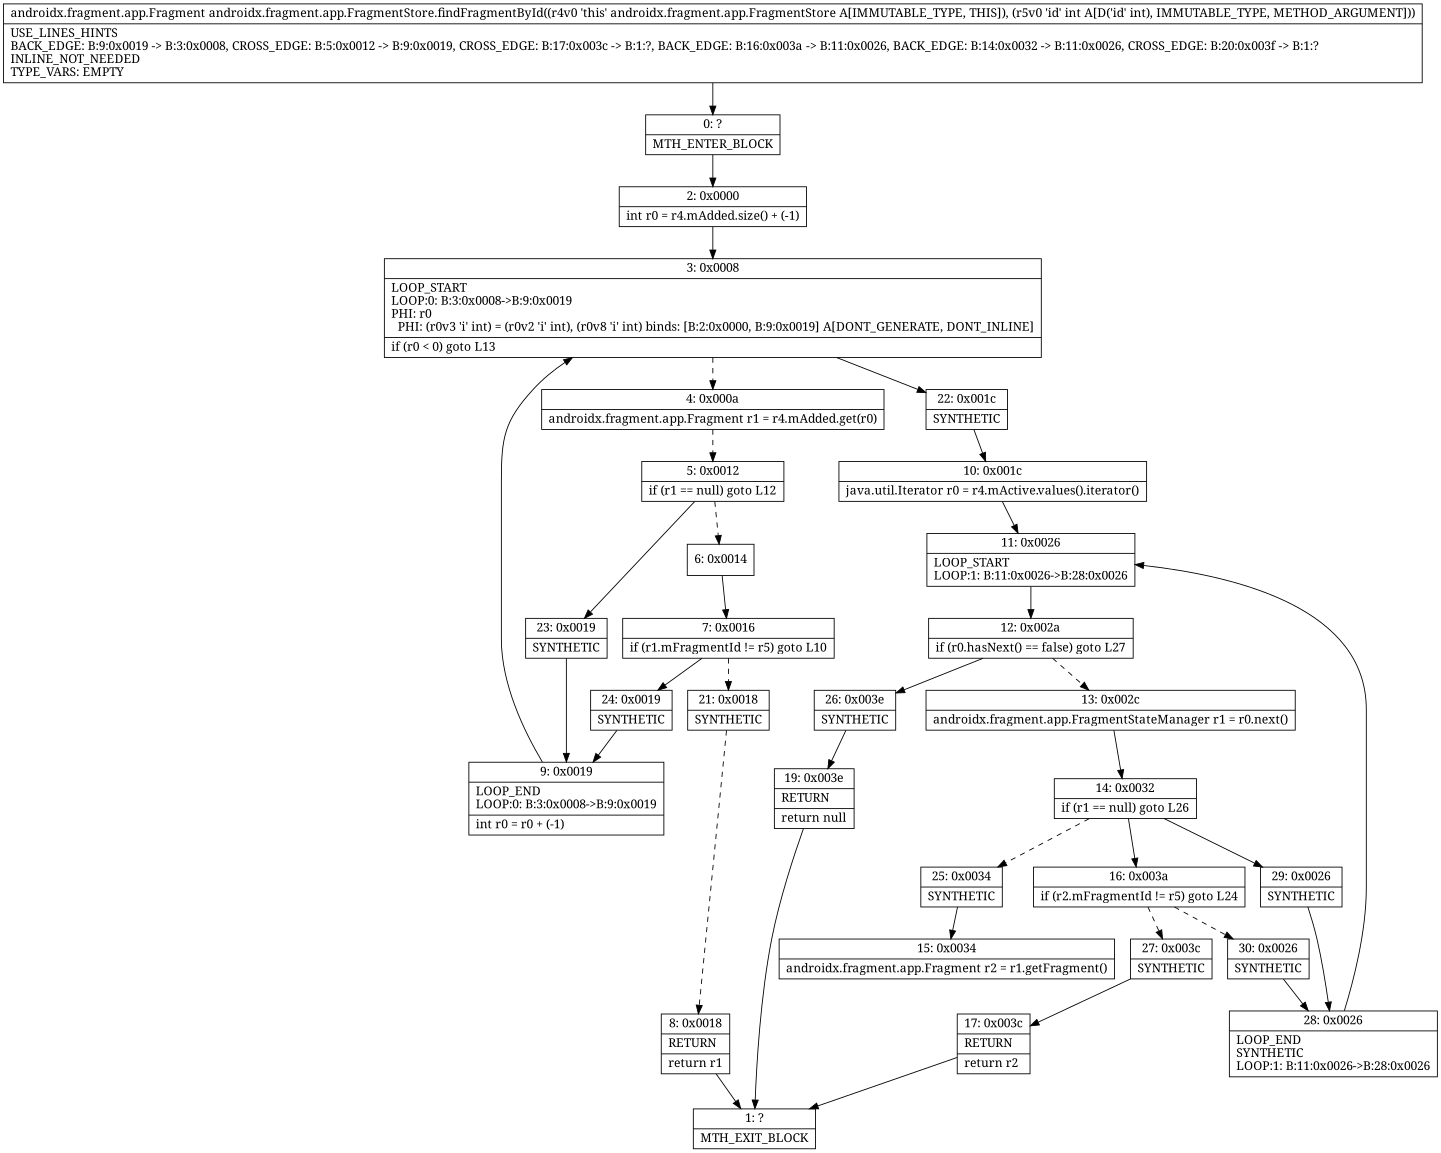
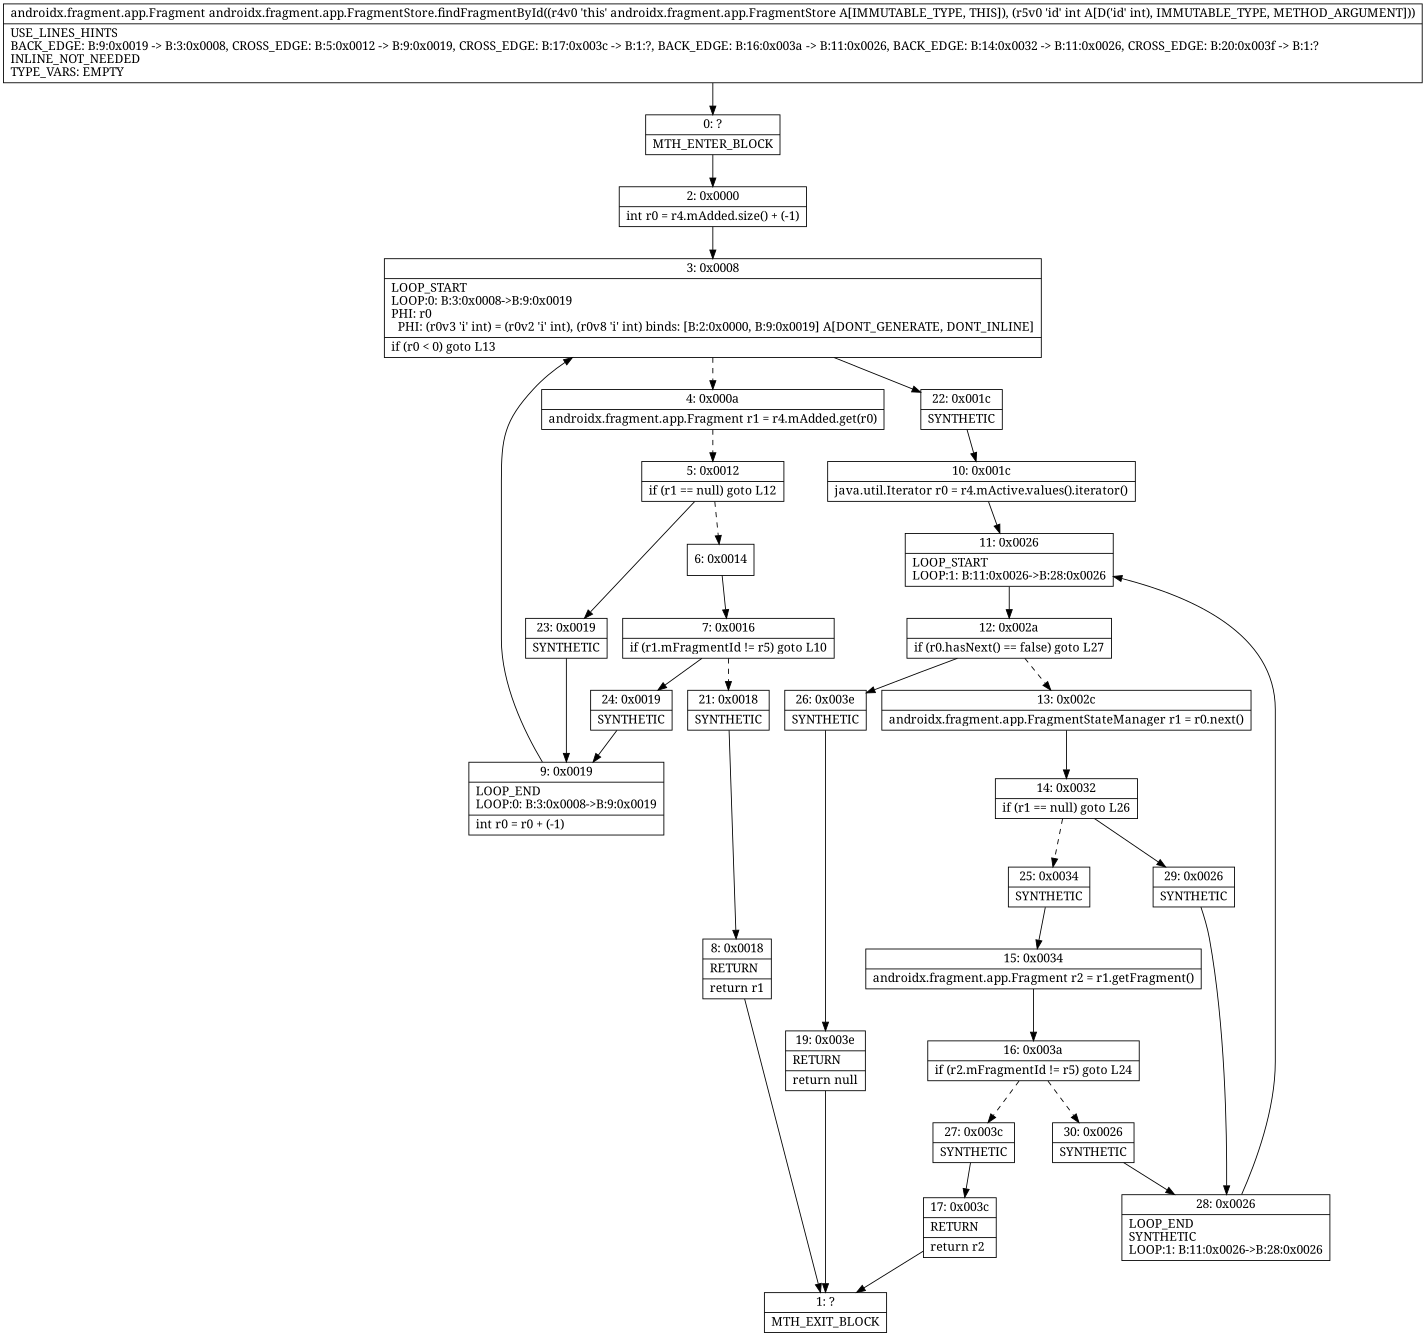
edge "14: 0x0032" -> "16: 0x003a": now "15: 0x0034" -> "16: 0x003a"
edge "21: 0x0018" -> "8: 0x0018": style dashed -> solid
